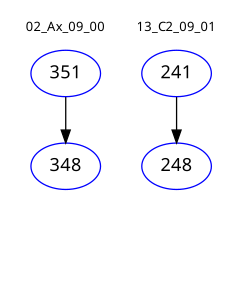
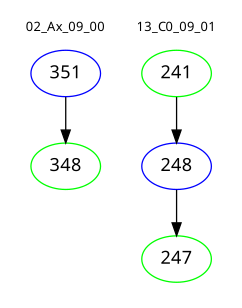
cluster "13_C2_09_01": label "13_C2_09_01" -> "13_C0_09_01"
node "241": color blue -> green
node "348": color blue -> green
node "247": added
